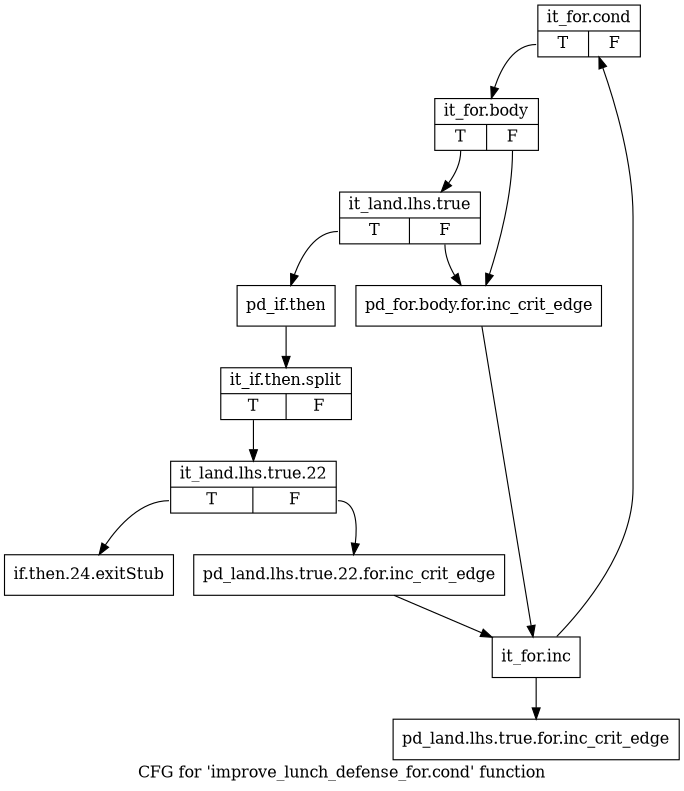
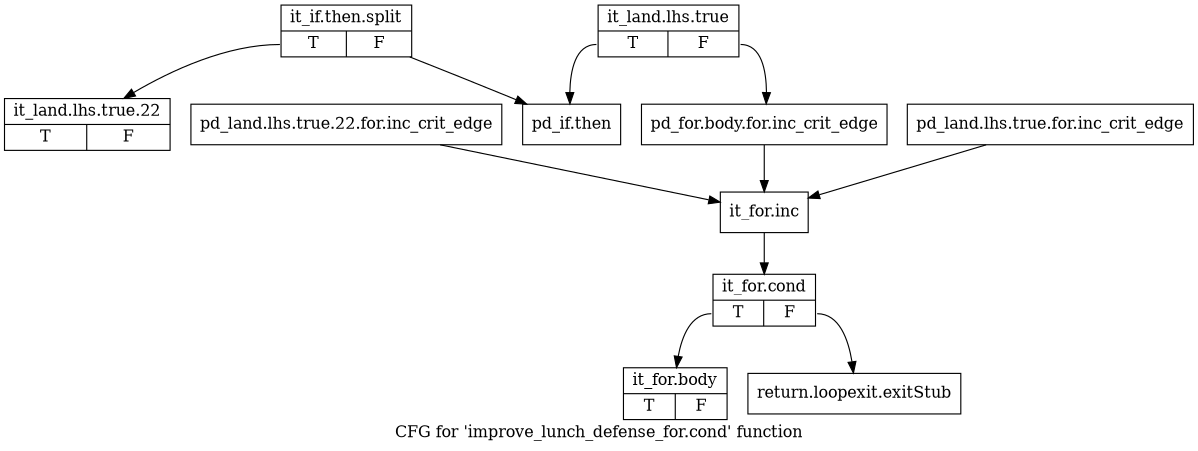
edge "it_for.body" -> "it_land.lhs.true": removed
edge "it_for.body" -> "pd_for.body.for.inc_crit_edge": removed
edge "pd_if.then" -> "it_if.then.split": reversed
node "return.loopexit.exitStub": added
edge "it_land.lhs.true.22" -> "pd_land.lhs.true.22.for.inc_crit_edge": removed
node "if.then.24.exitStub": removed
edge "it_for.inc" -> "pd_land.lhs.true.for.inc_crit_edge": reversed
